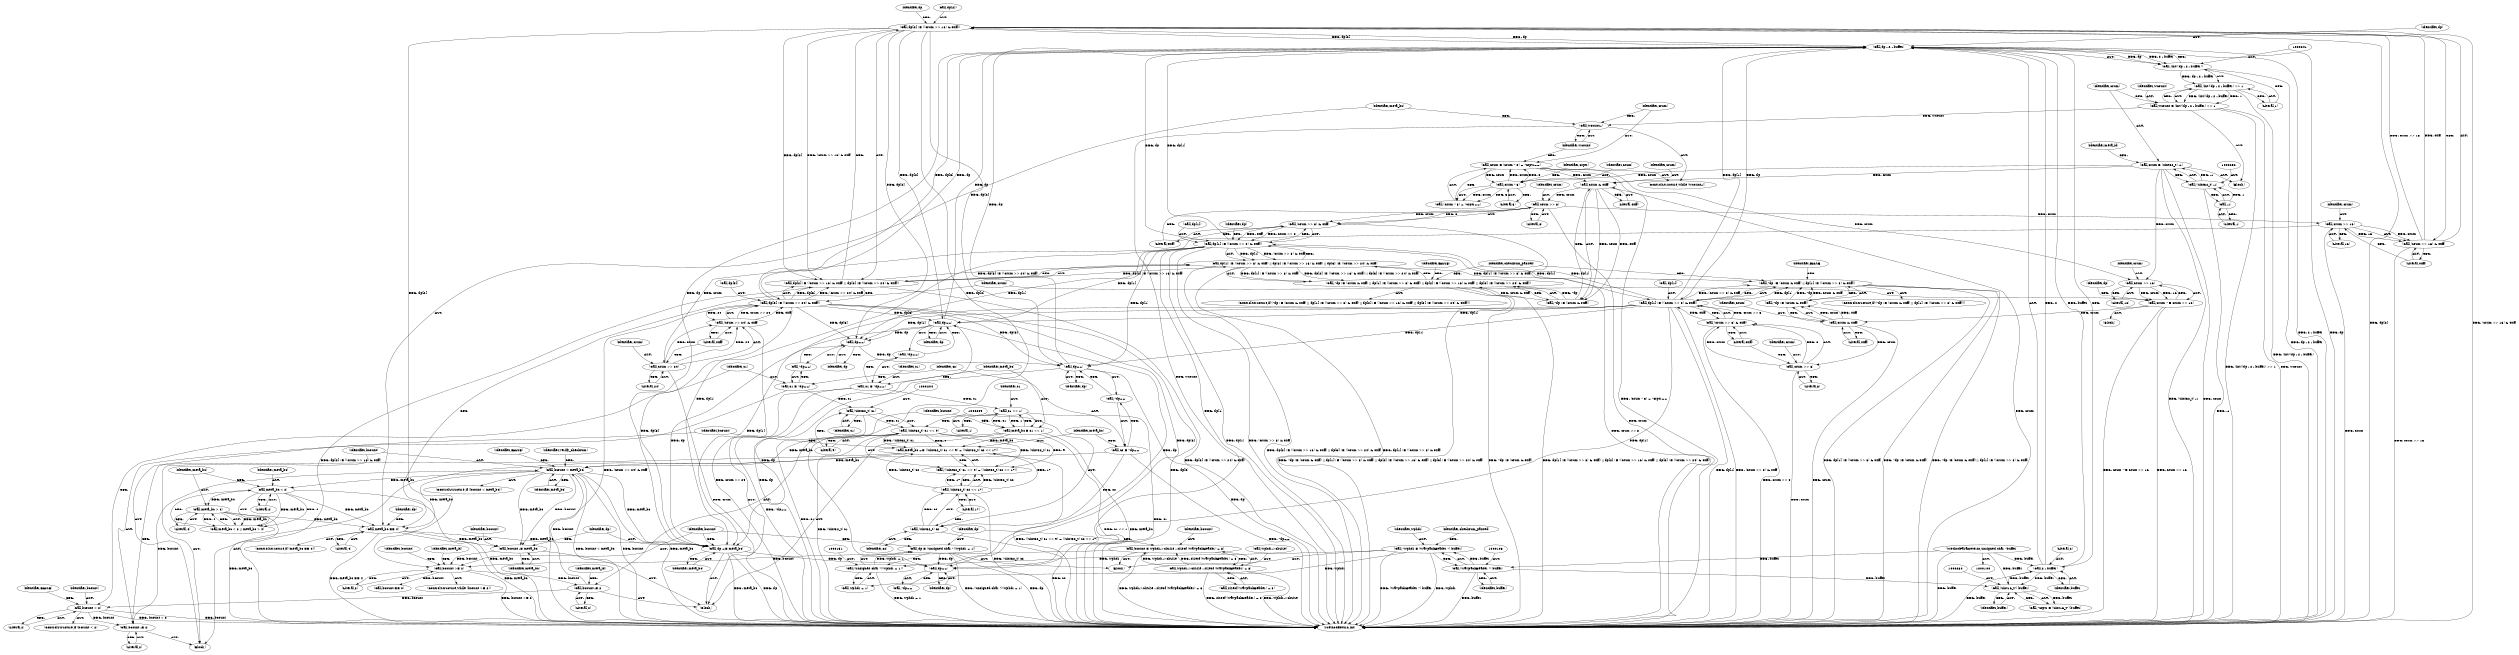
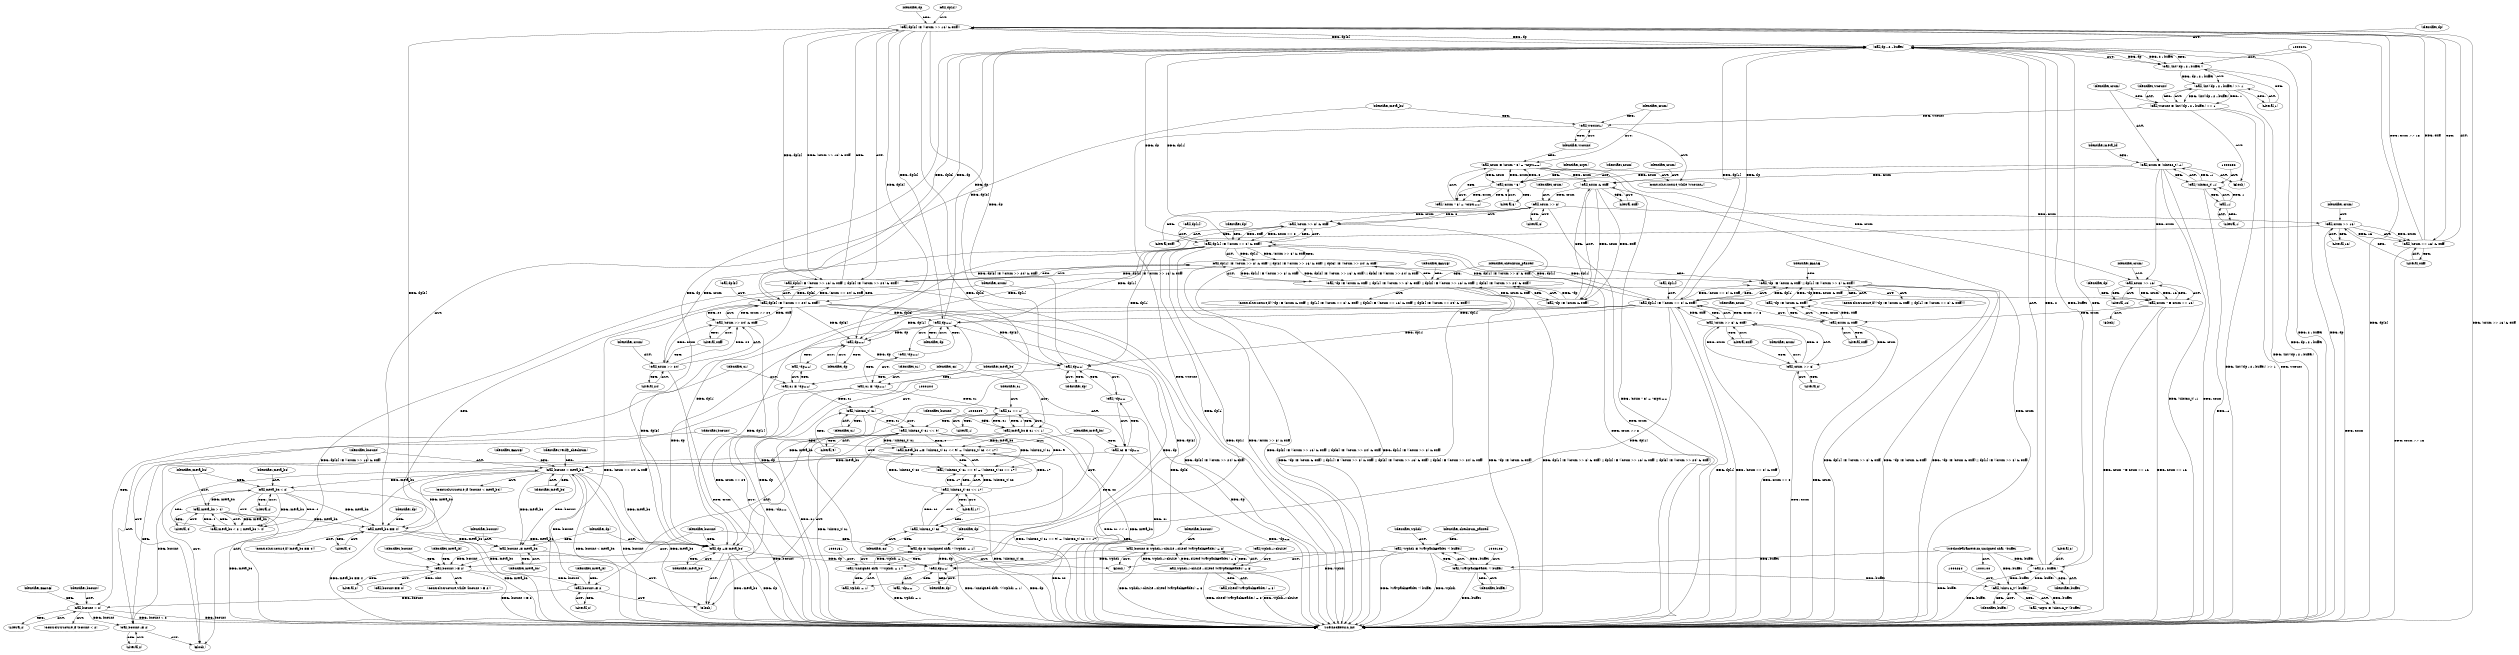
edge "(Call,bcount >= 2)" -> "(Call,bcount == 0)": label "DDG: bcount" -> "DDG: uint"
